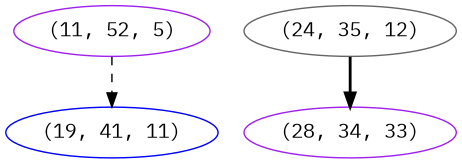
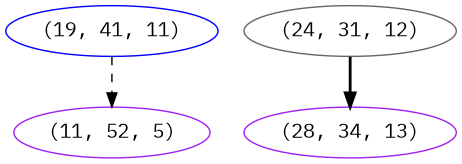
node "(24, 35, 12)": label "(24, 35, 12)" -> "(24, 31, 12)"
edge "(11, 52, 5)" -> "(19, 41, 11)": reversed
node "(28, 34, 33)": label "(28, 34, 33)" -> "(28, 34, 13)"
